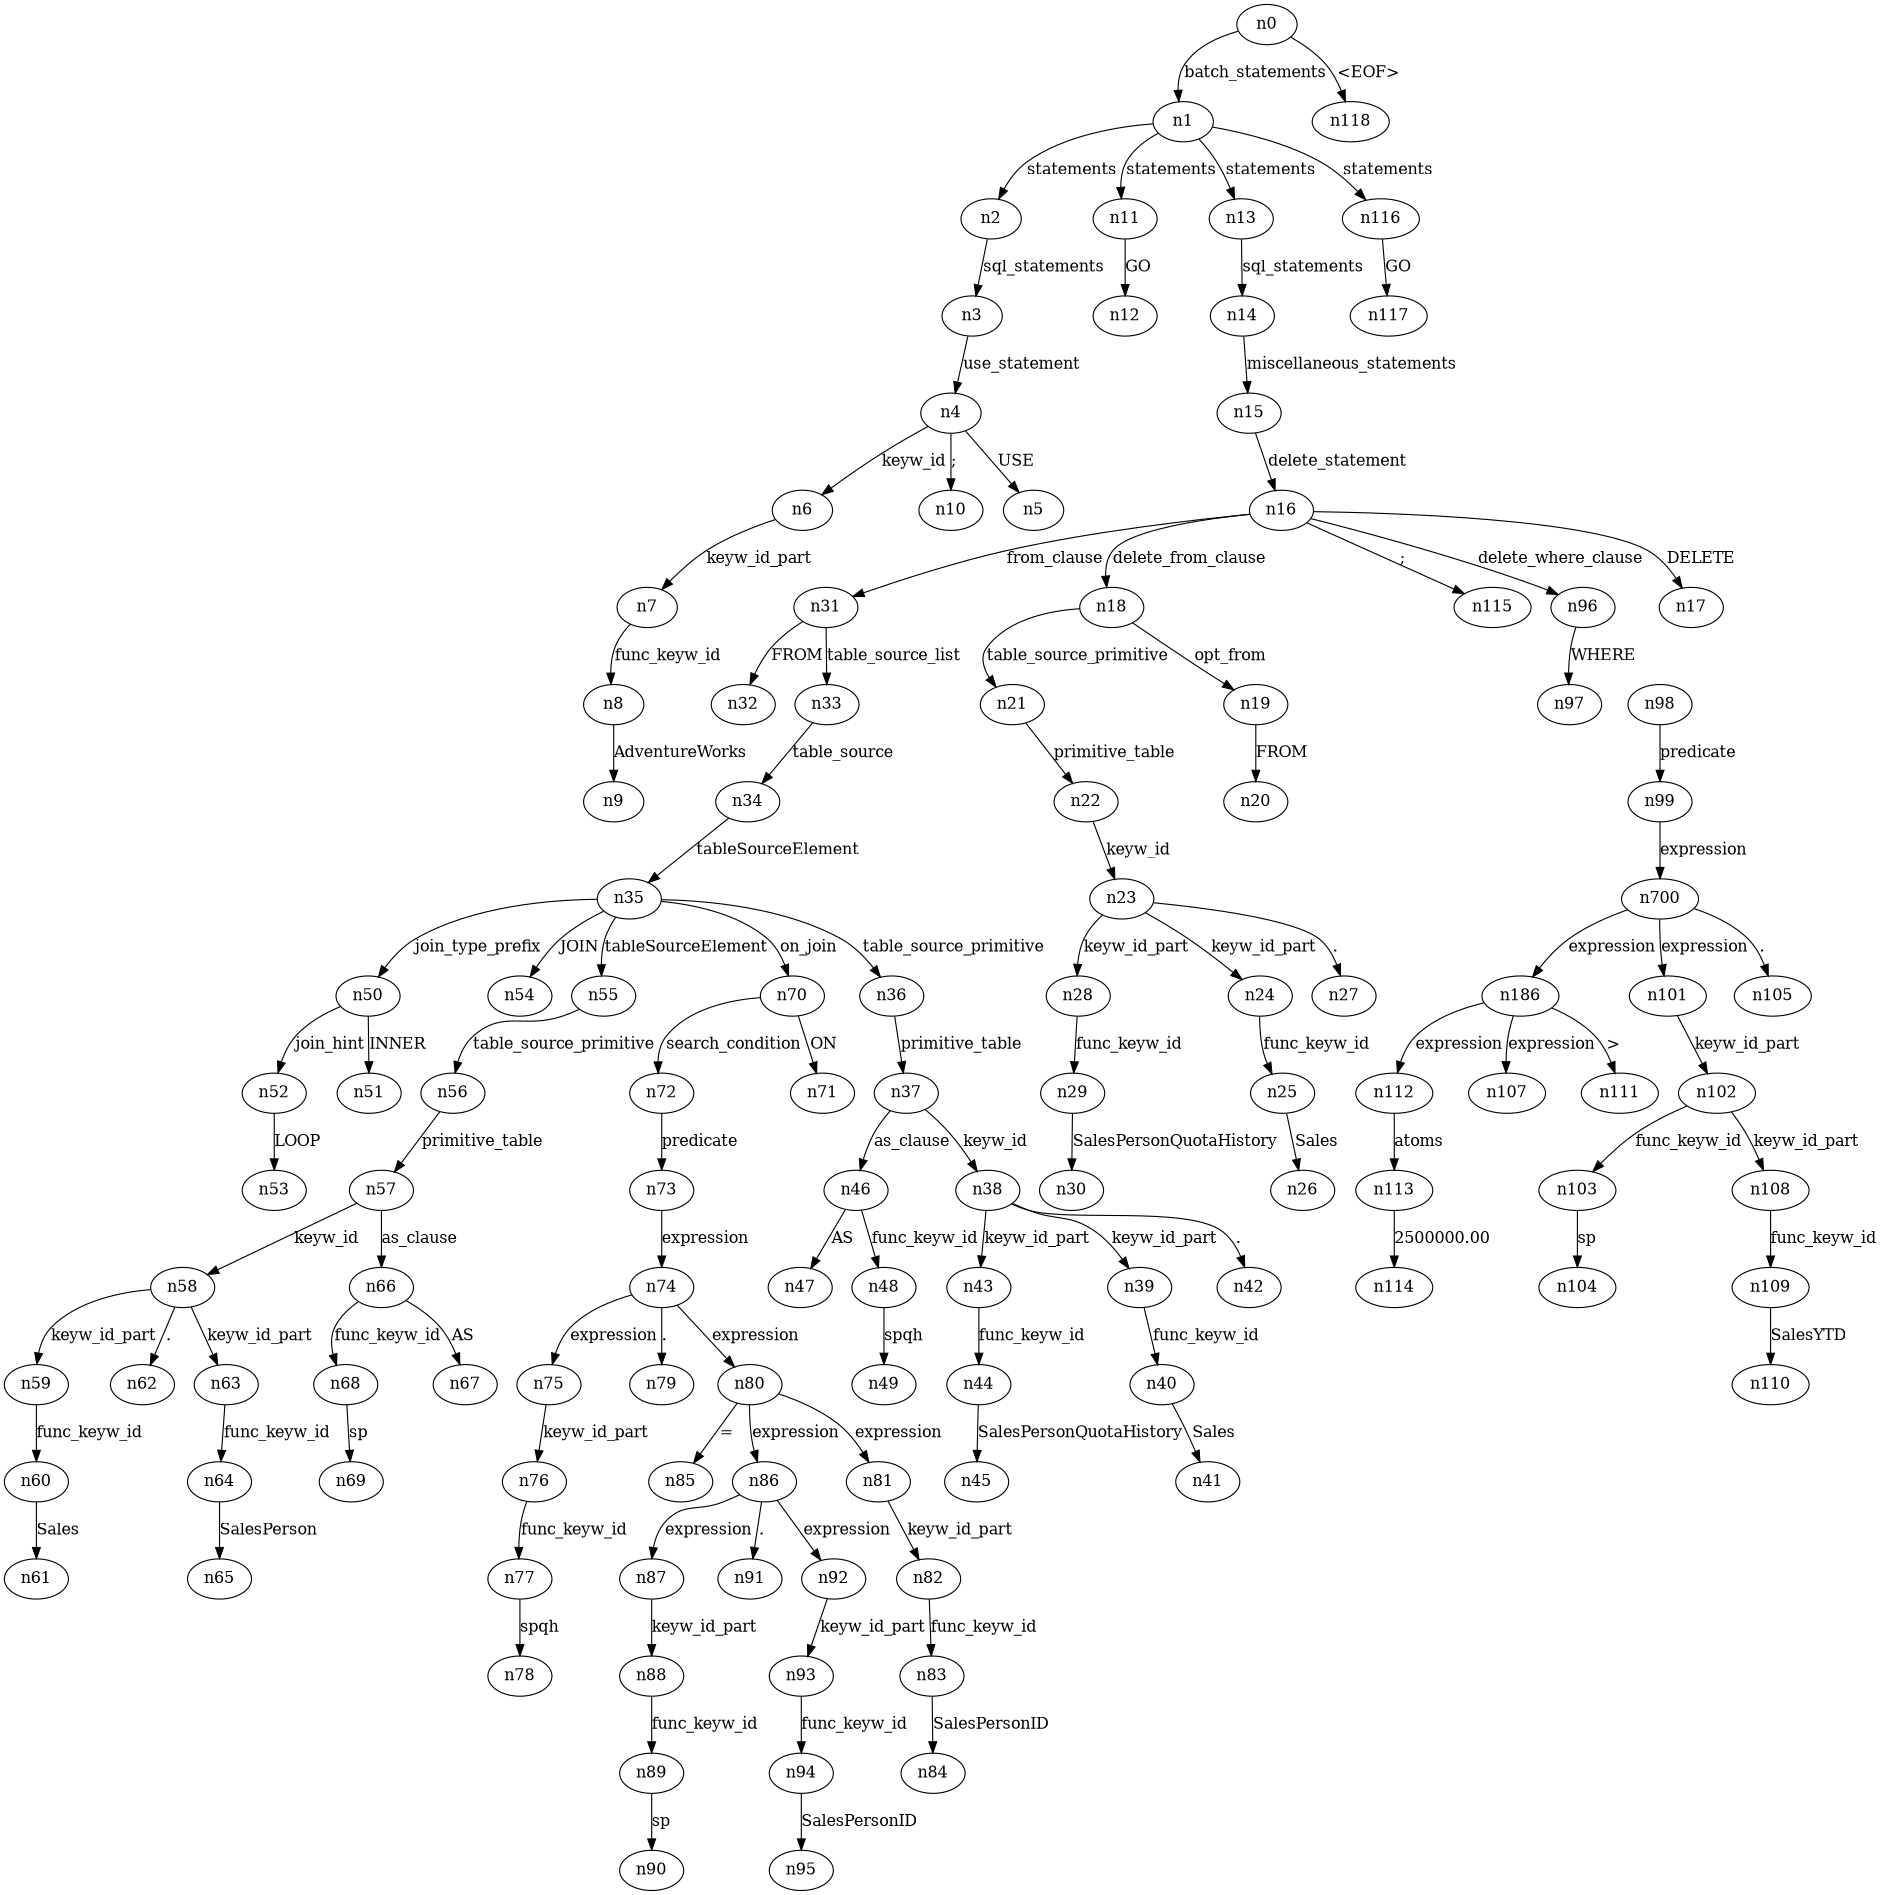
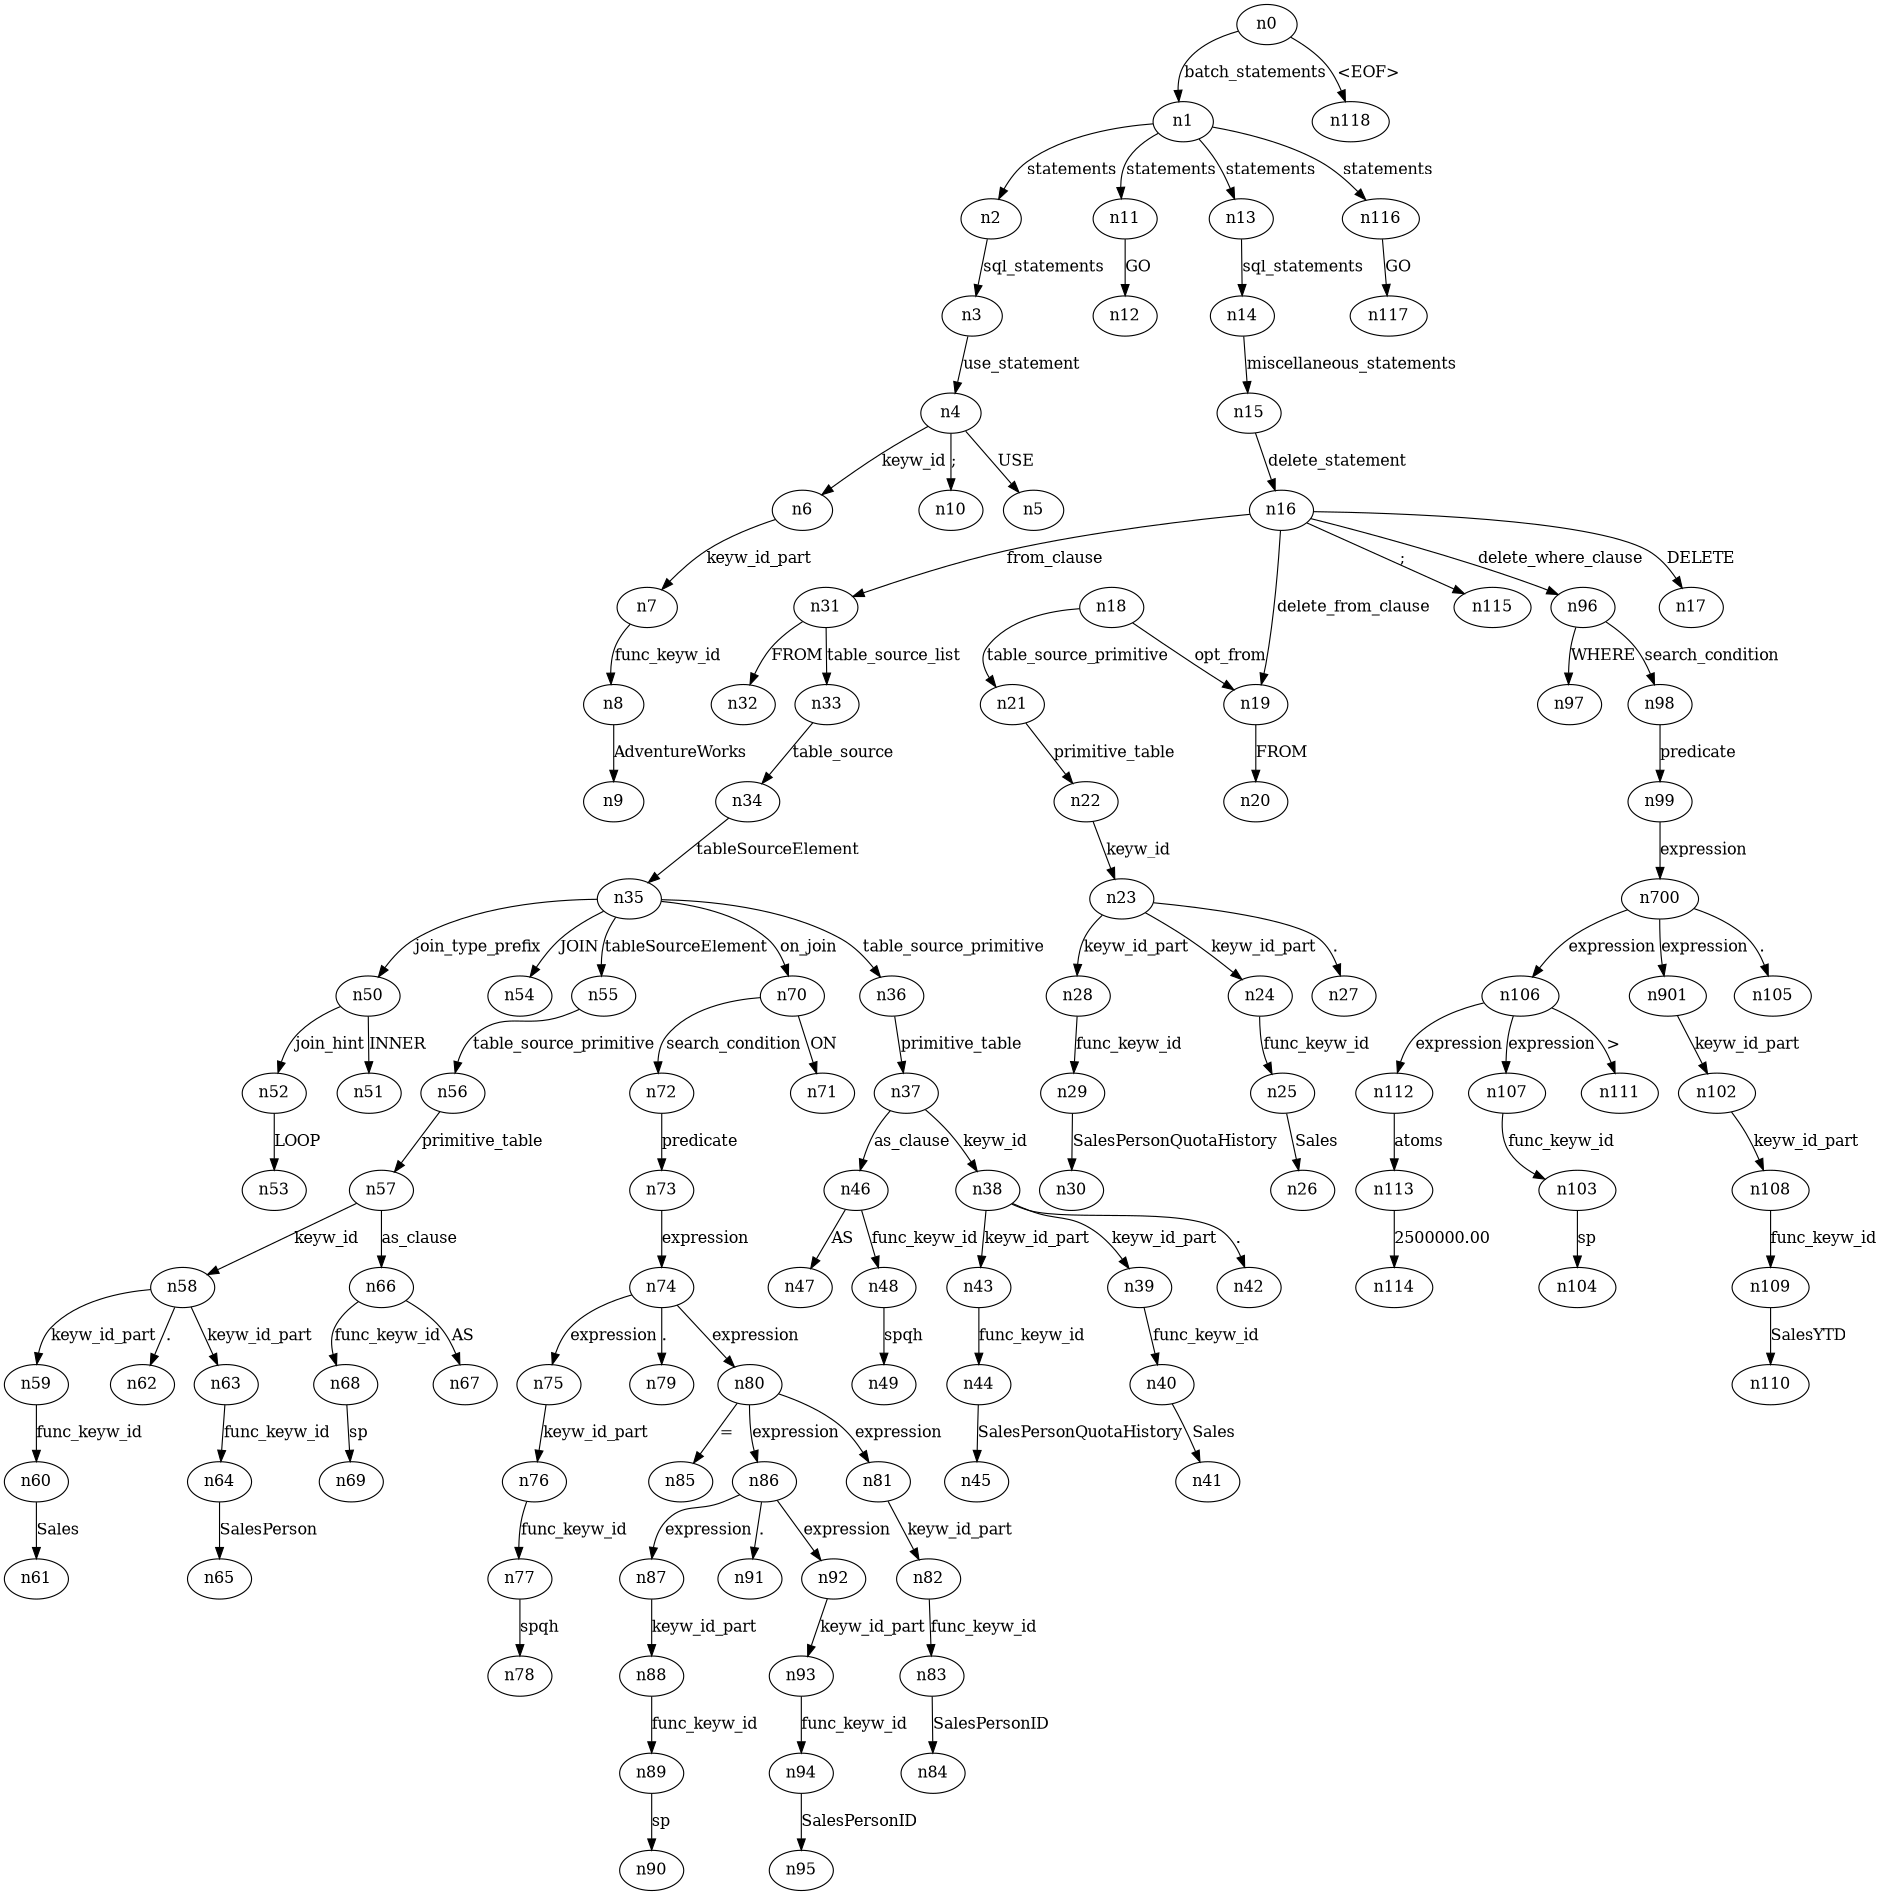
edge "n16" -> "n18": now "n16" -> "n19"
edge "n96" -> "n98": added, label "search_condition"
node "n186": label "n186" -> "n106"
node "n101": label "n101" -> "n901"
edge "n102" -> "n103": now "n107" -> "n103"
